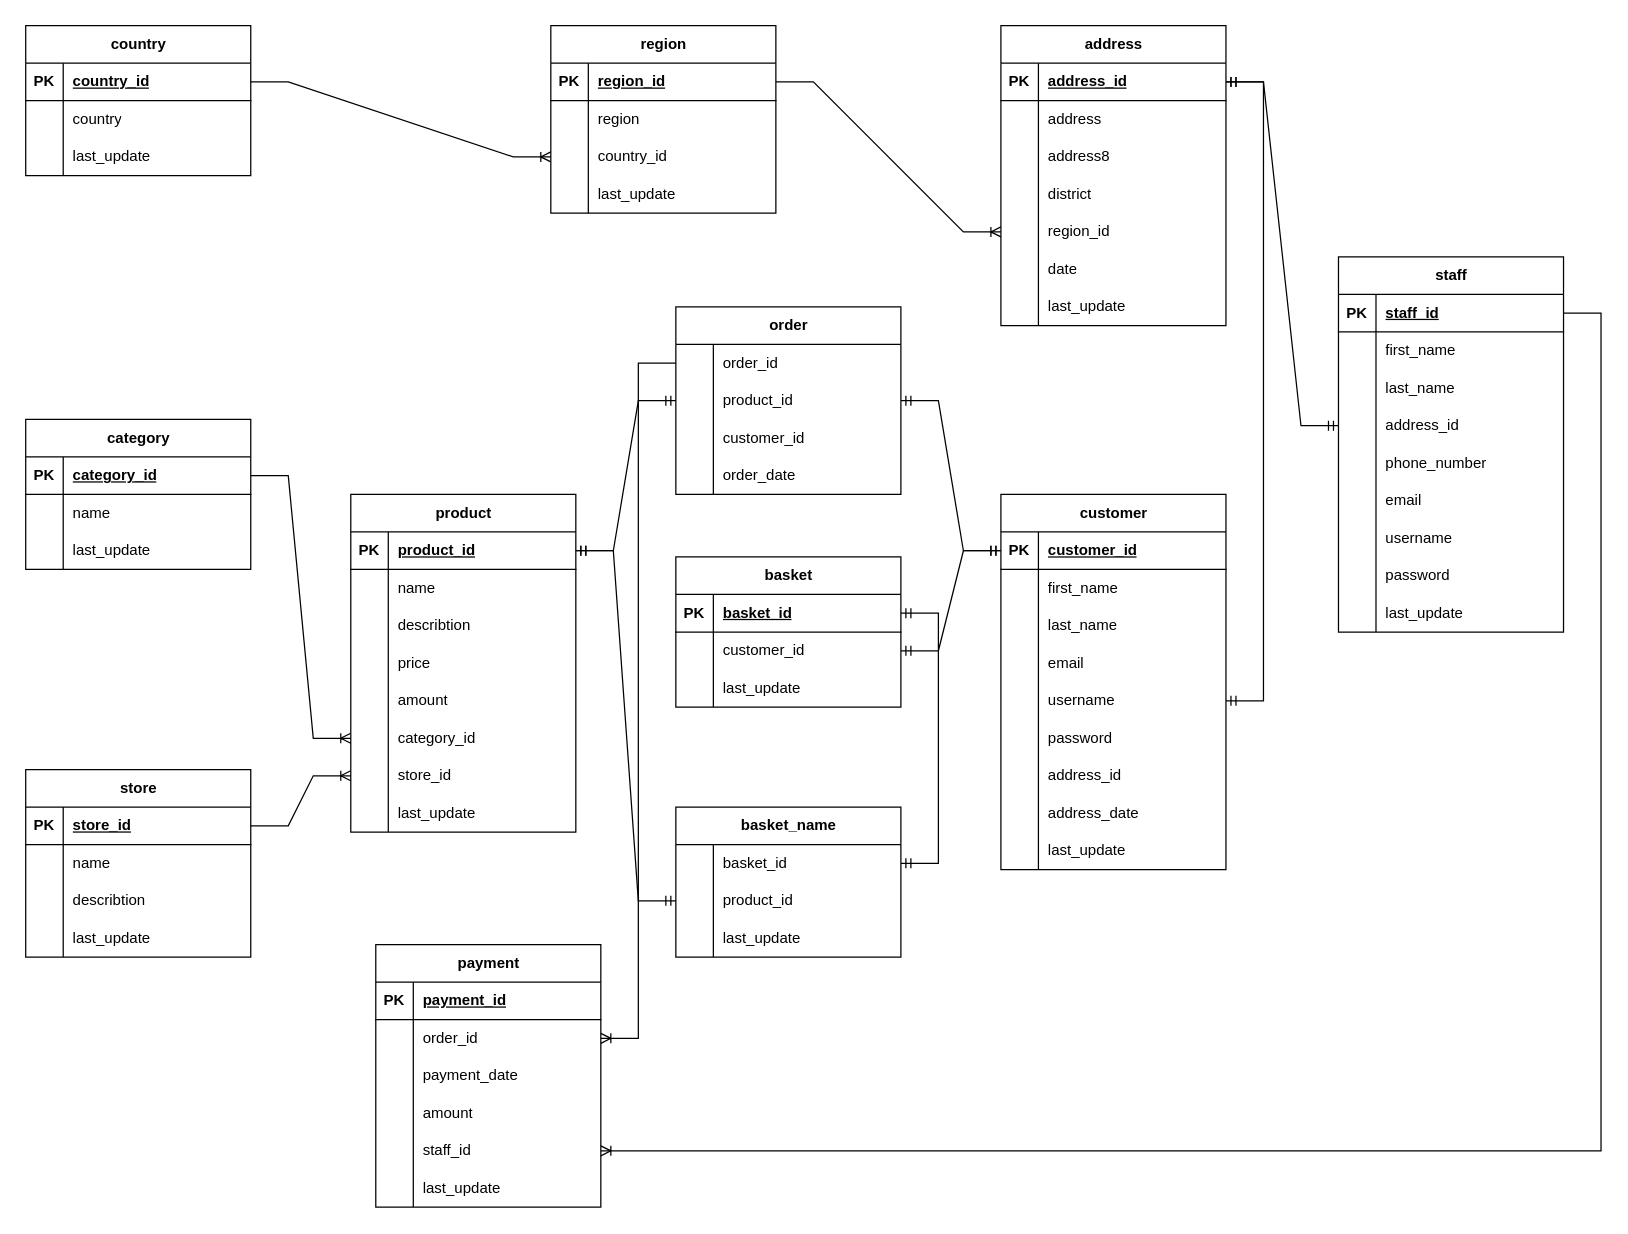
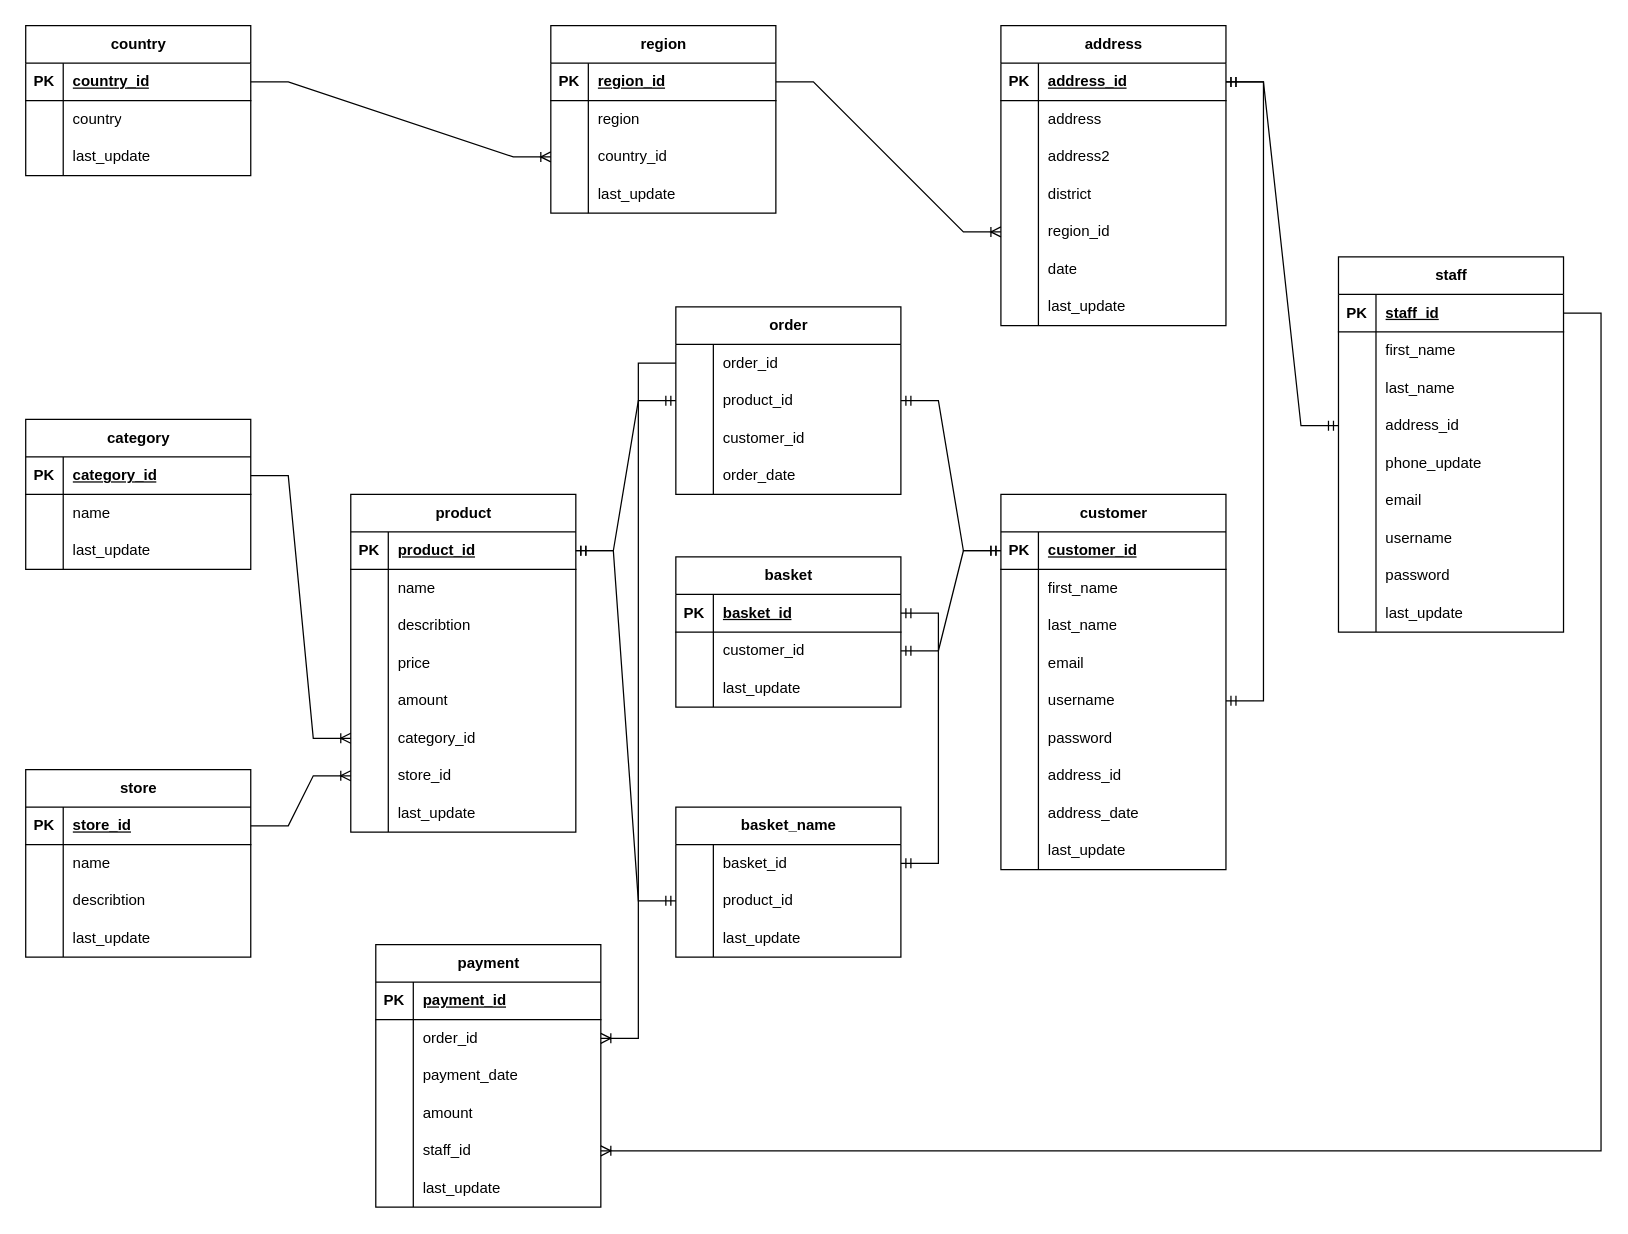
node "address8": label "address8" -> "address2"
node "phone_number": label "phone_number" -> "phone_update"
